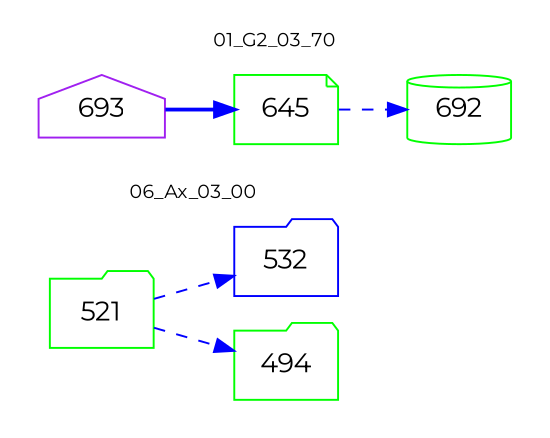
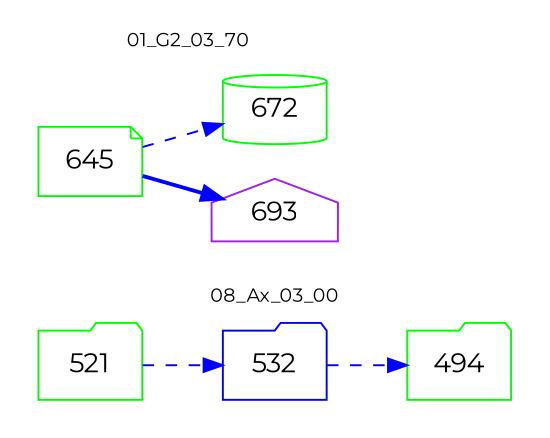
edge "693" -> "645": reversed
node "692": label "692" -> "672"
cluster "06_Ax_03_00": label "06_Ax_03_00" -> "08_Ax_03_00"
edge "521" -> "494": now "532" -> "494"
